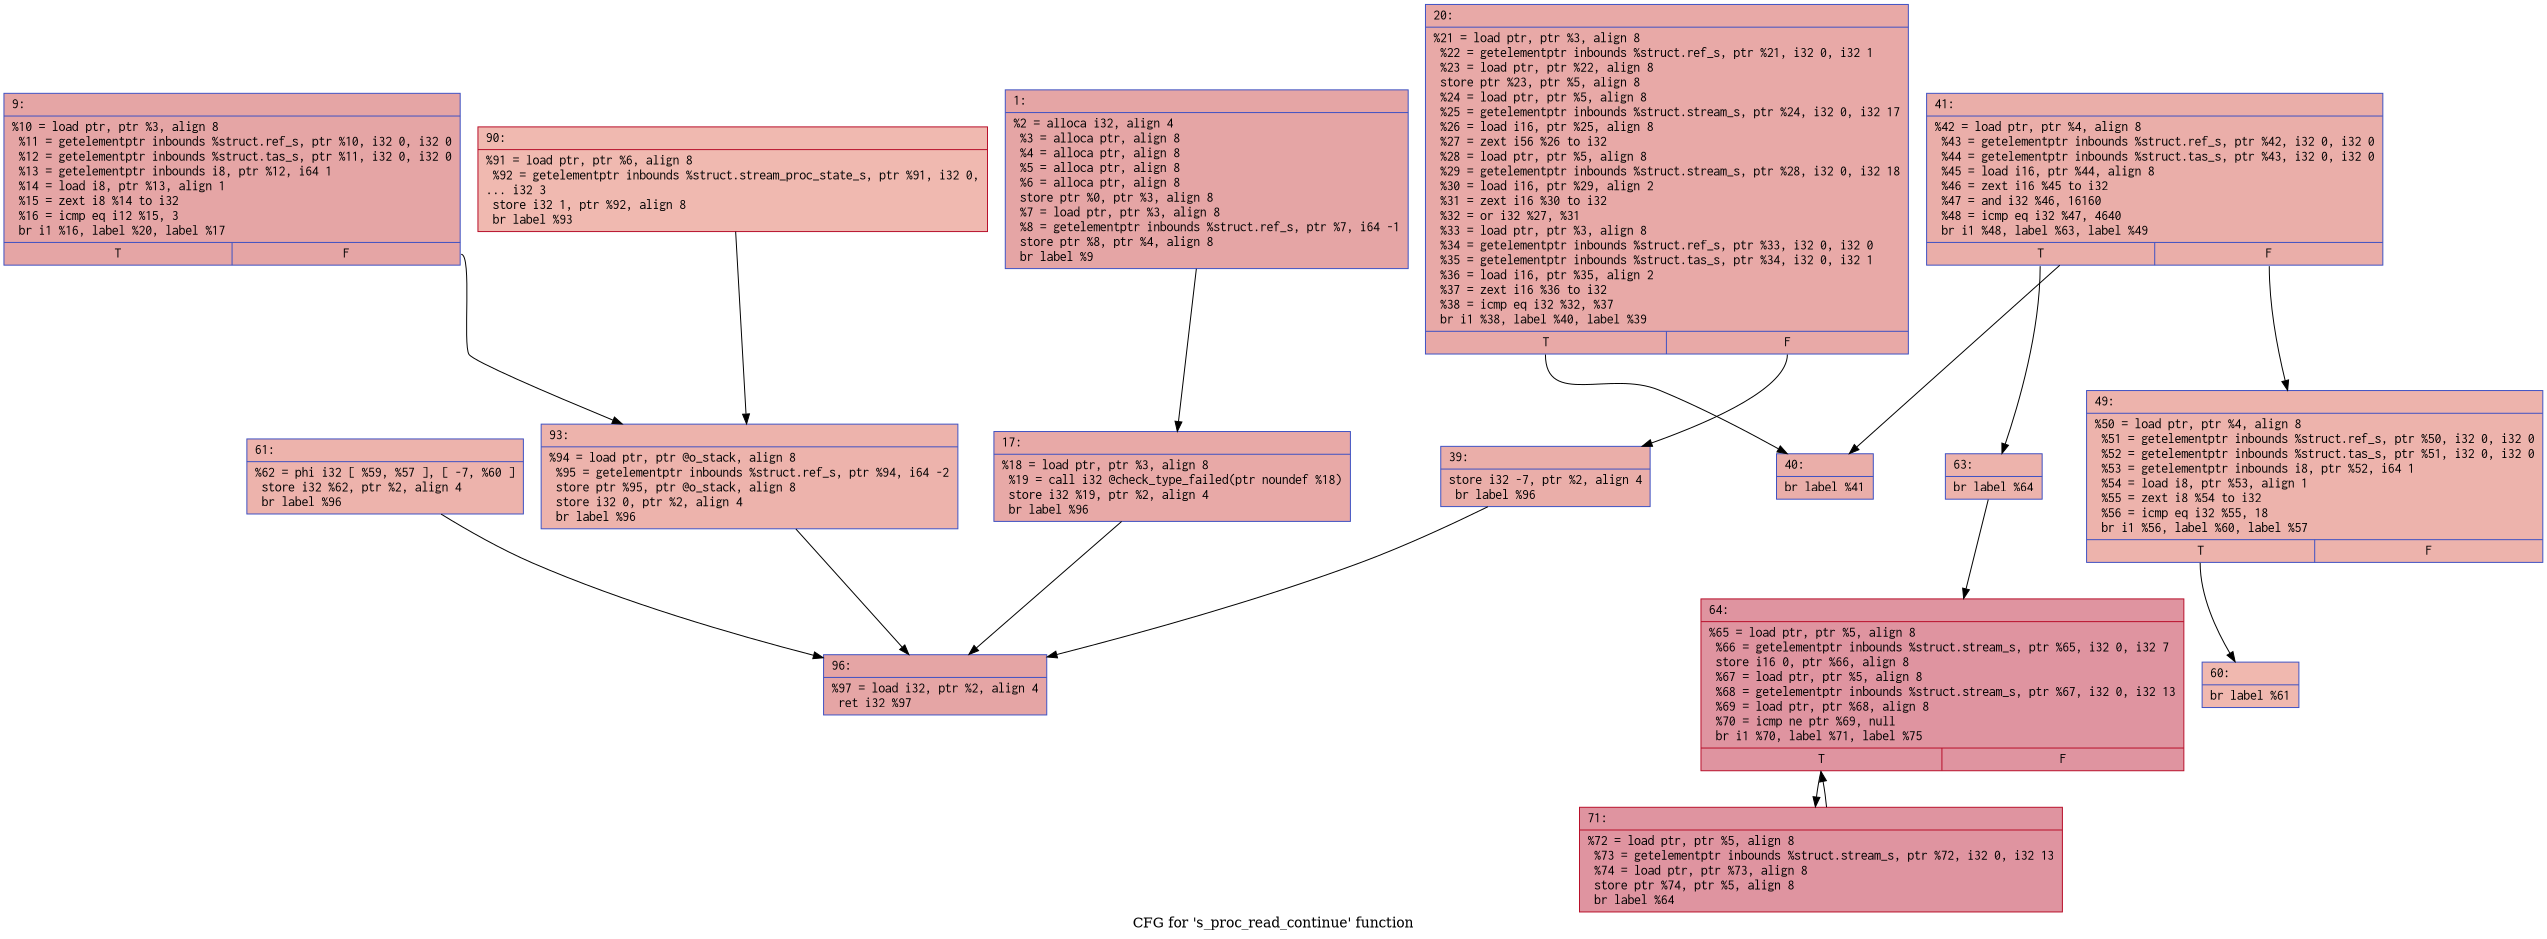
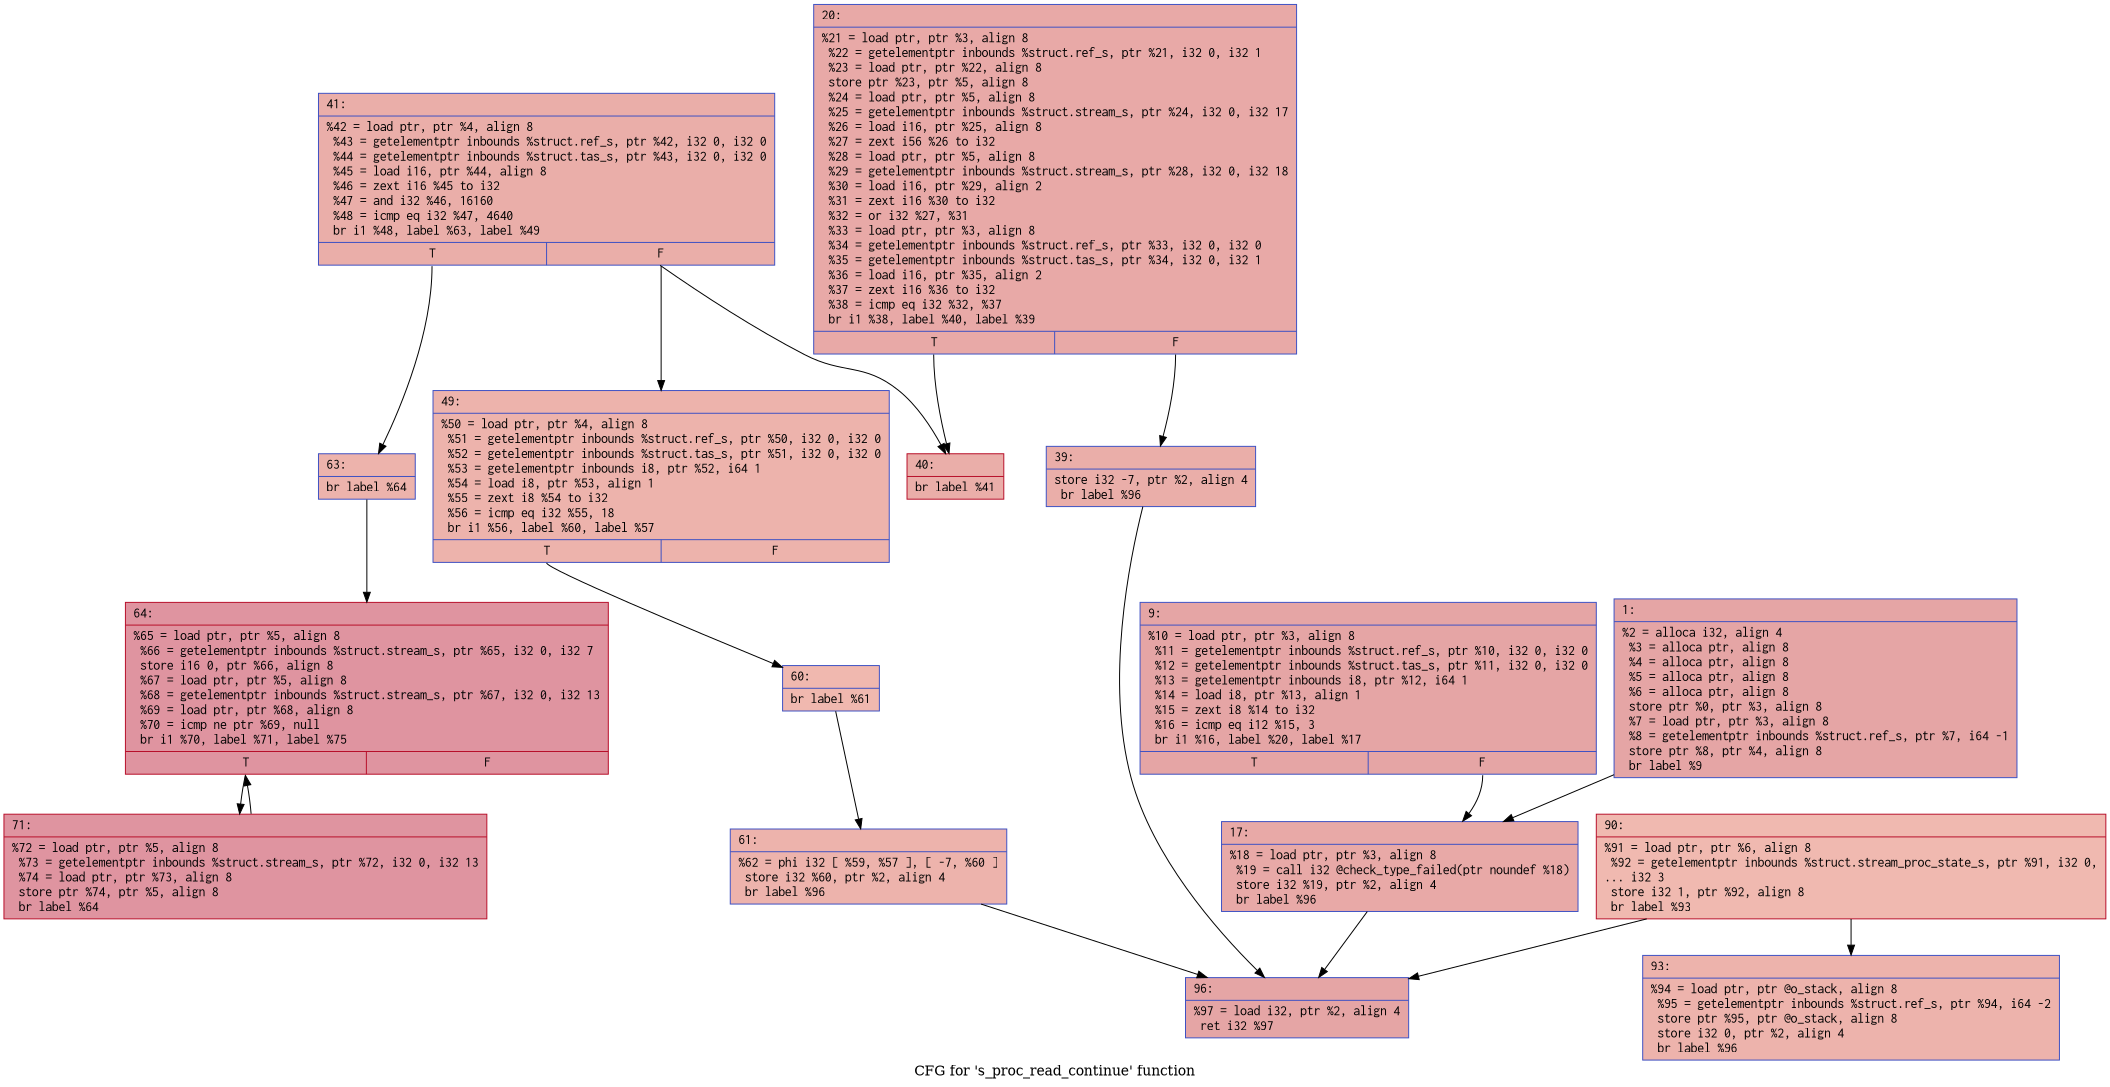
edge "9:" -> "93:": now "9:" -> "17:"
node "40:": color #3d50c3ff -> #b70d28ff
node "61:": text "store i32 %62, ptr %2, align 4" -> "store i32 %60, ptr %2, align 4"
edge "93:" -> "96:": now "90:" -> "96:"
edge "60:" -> "61:": added
